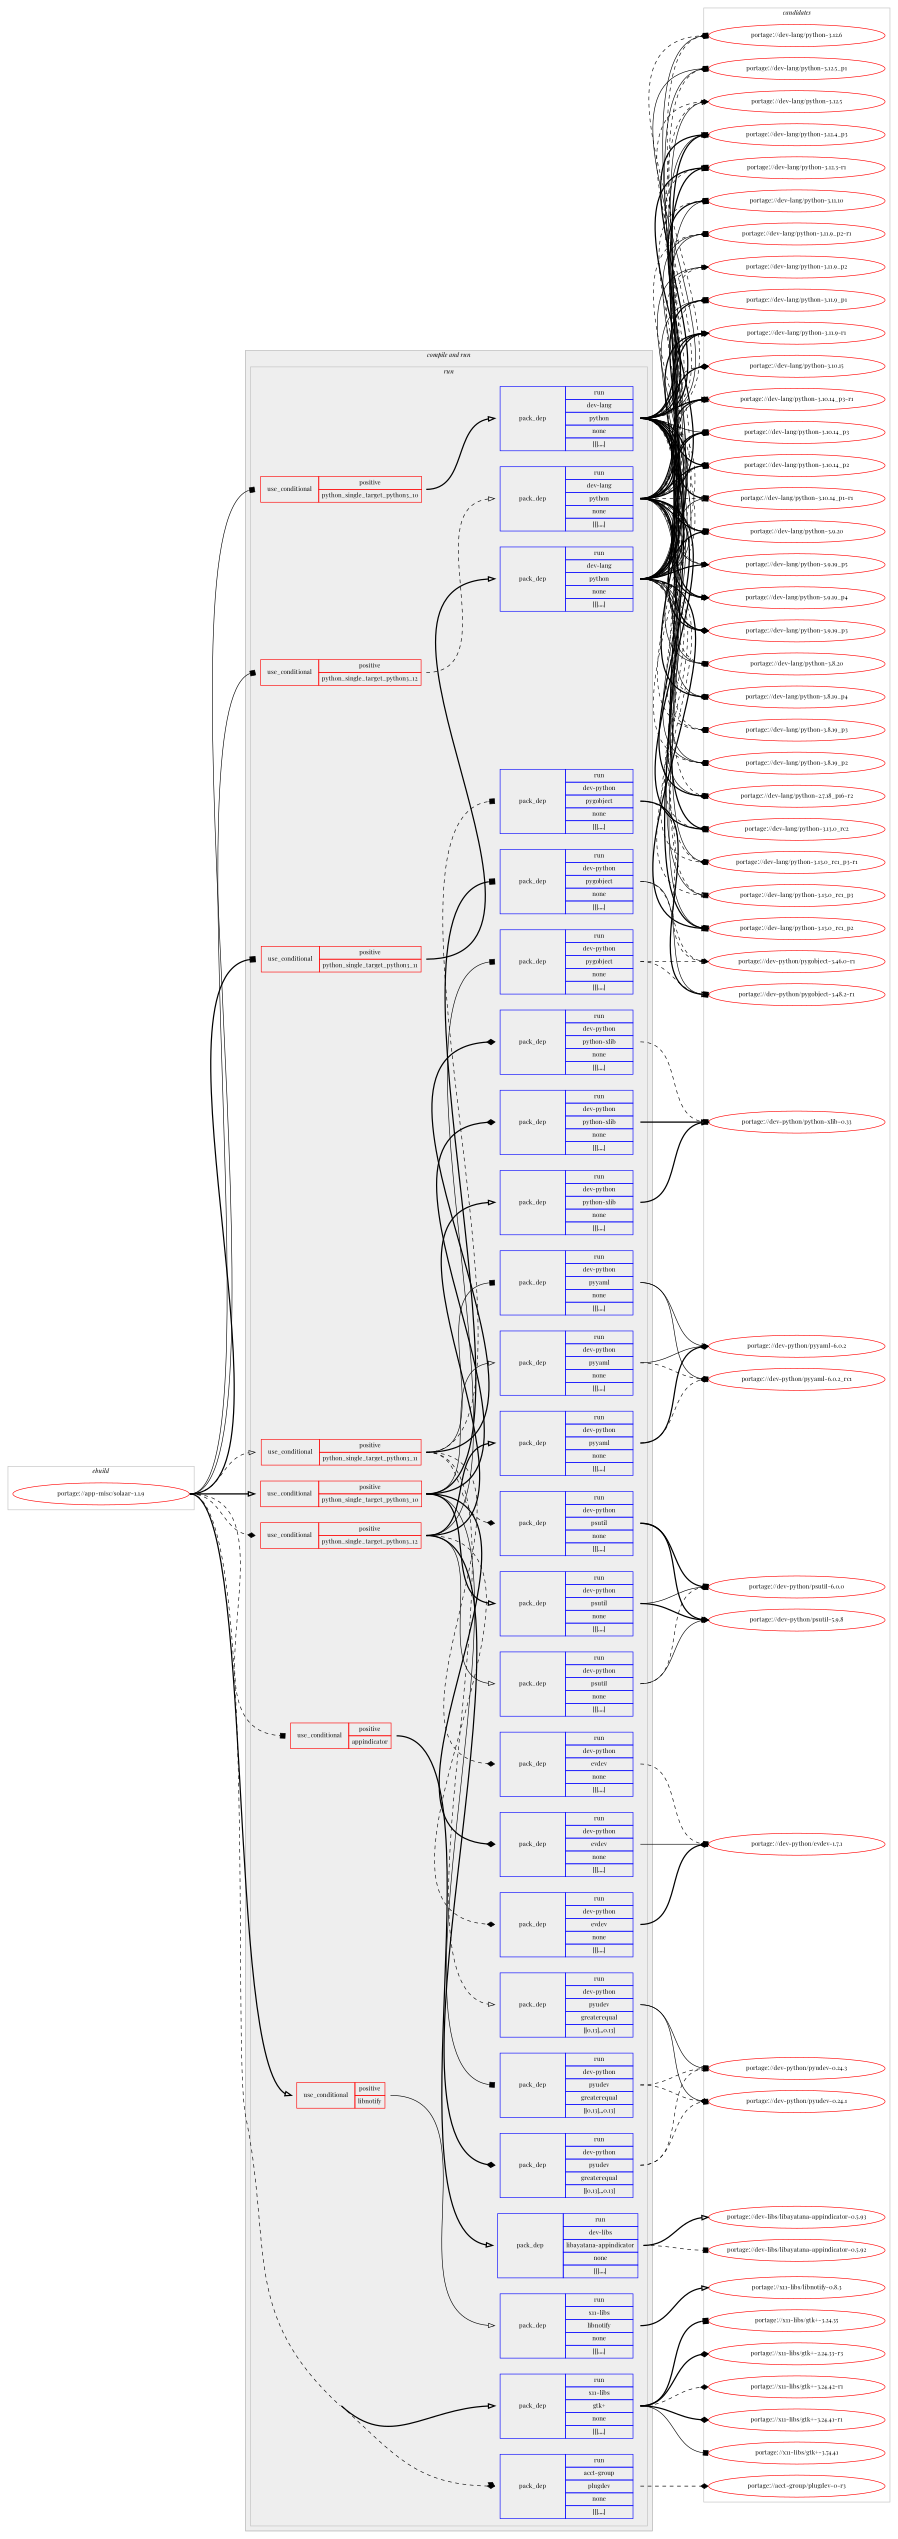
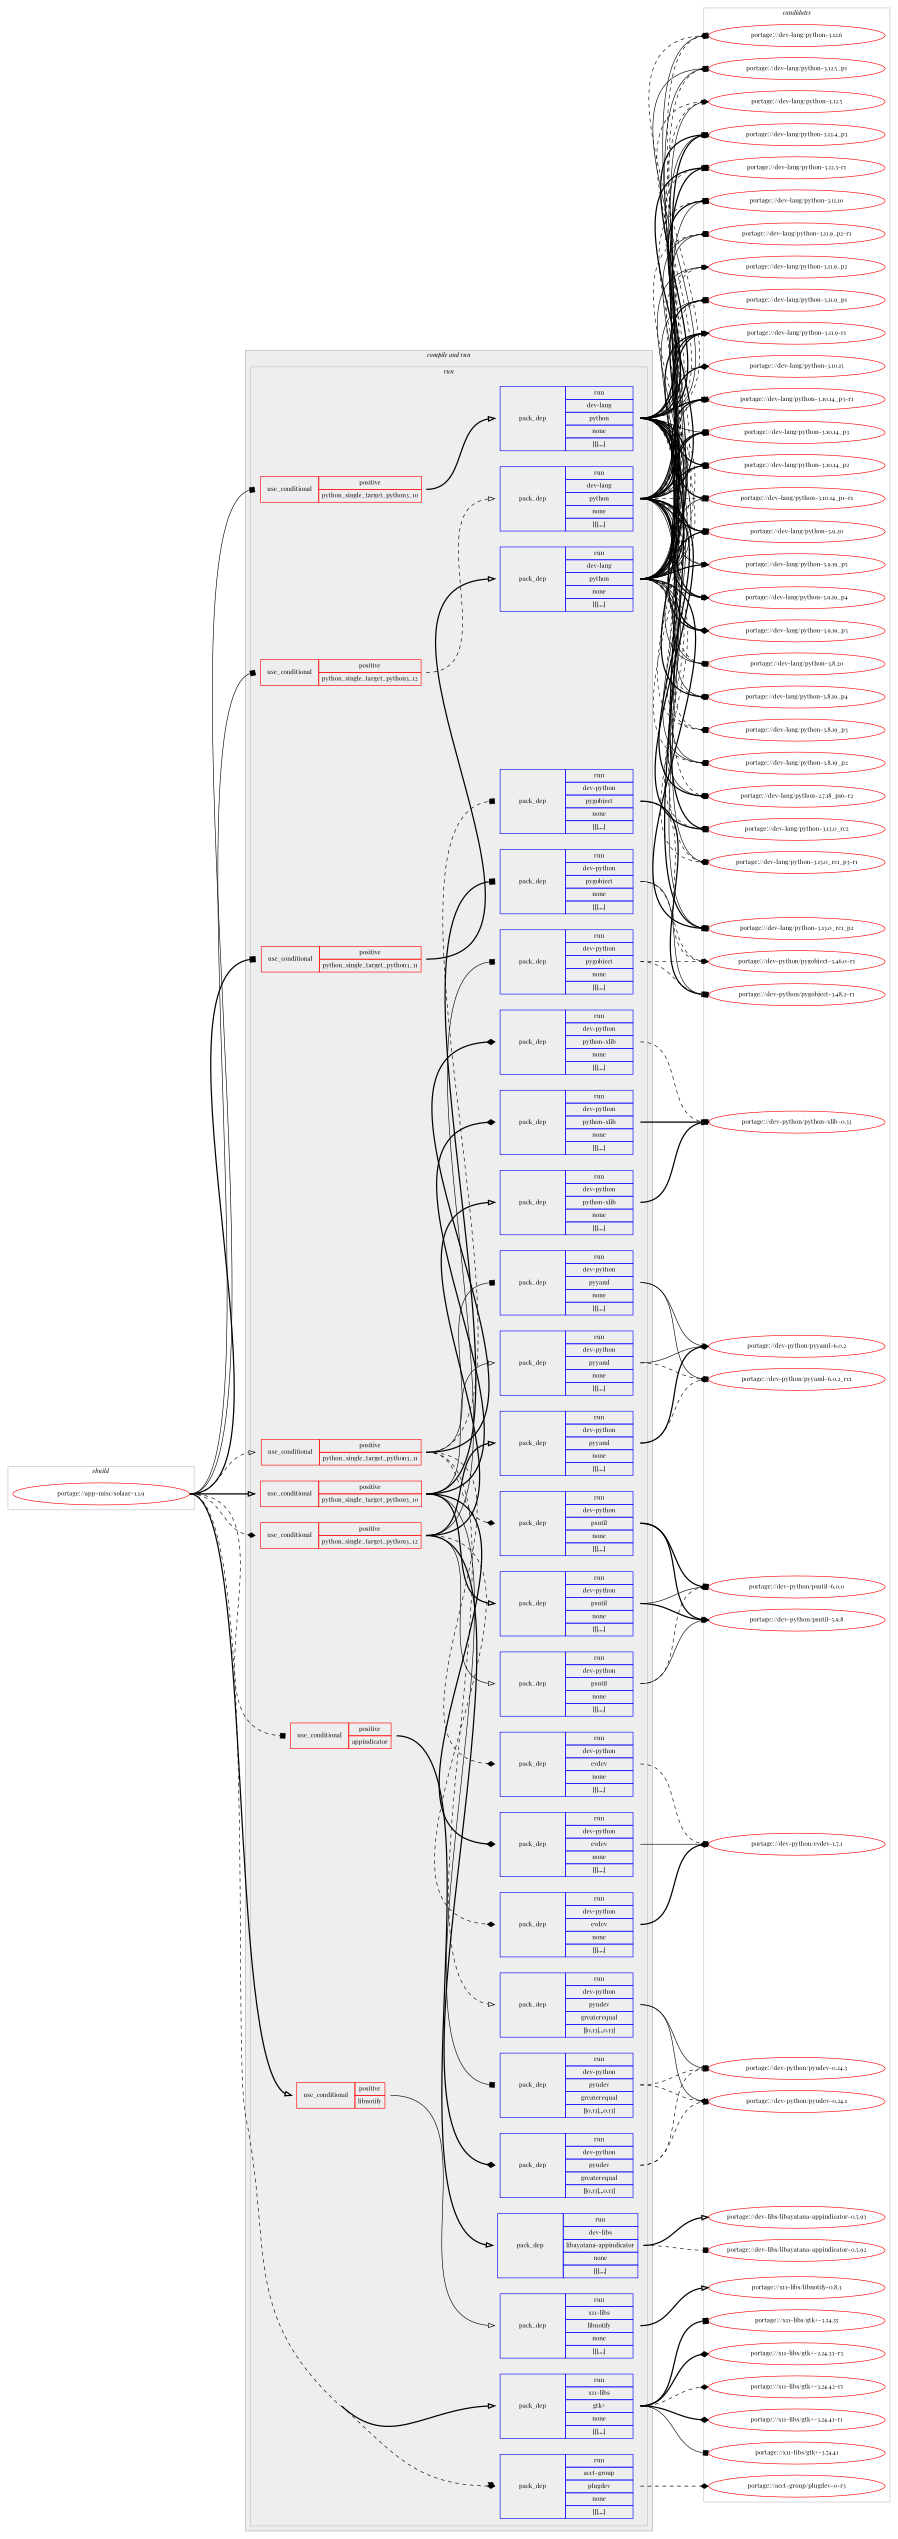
node "portage://dev-lang/python-3.13.0_rc1_p3": removed
